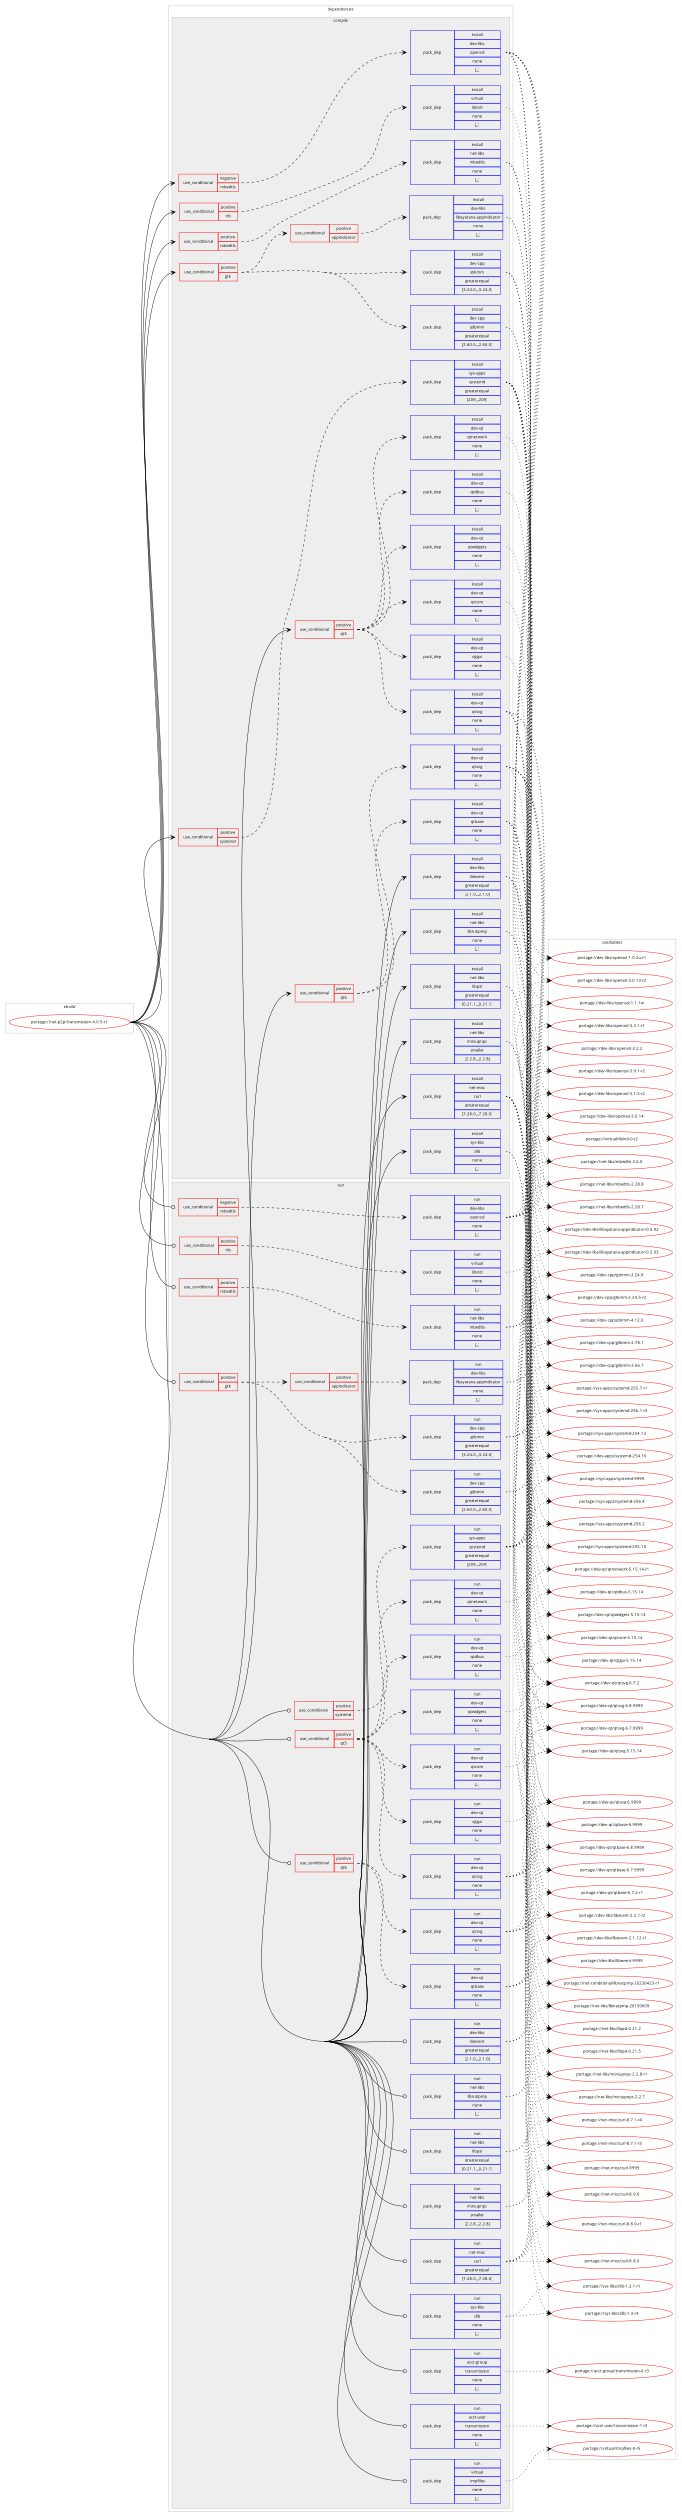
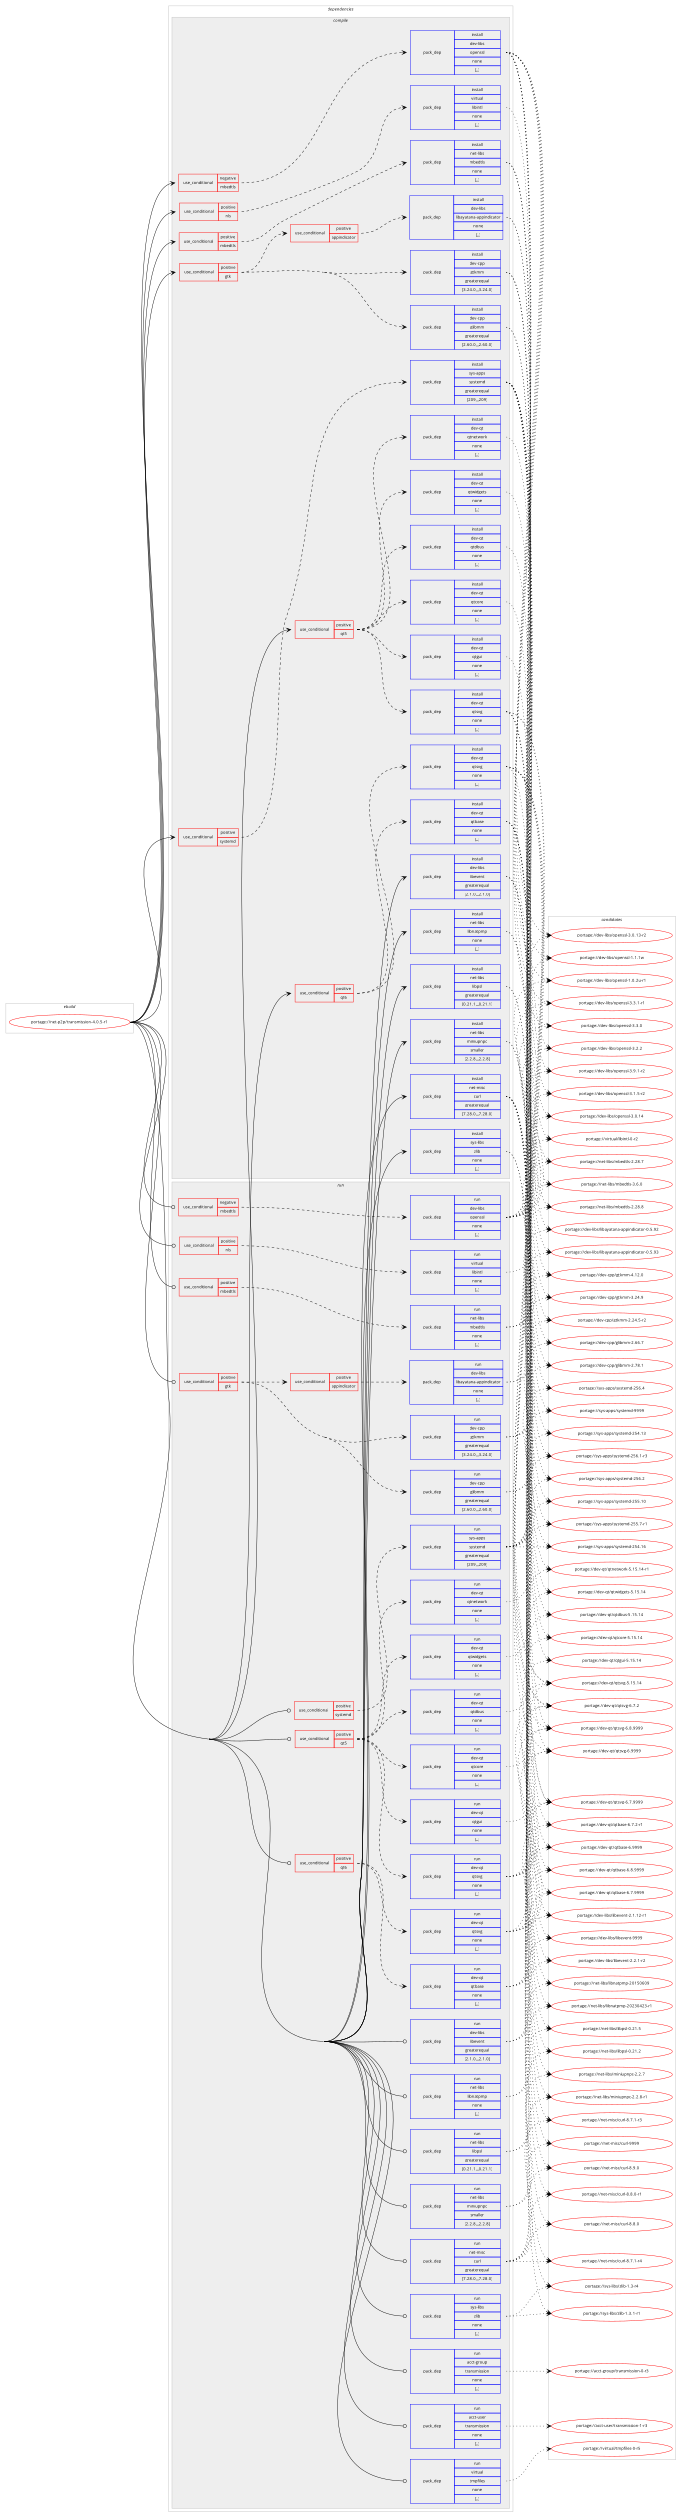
node "portage://dev-libs/openssl-3.3.0": added
node "portage://dev-apps/systemd-254.16": label "portage://dev-apps/systemd-254.16" -> "portage://sys-apps/systemd-254.16"
node "portage://net-conditional/libnatpmp-20230423-r1": label "portage://net-conditional/libnatpmp-20230423-r1" -> "portage://net-libs/libnatpmp-20230423-r1"
